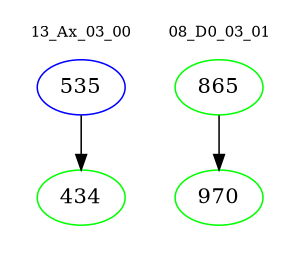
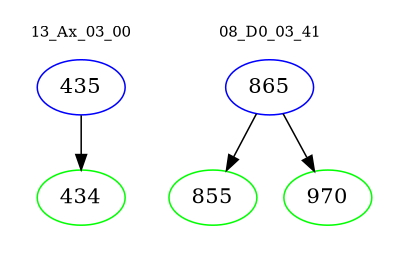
cluster "08_D0_03_01": label "08_D0_03_01" -> "08_D0_03_41"
node "535": label "535" -> "435"
node "865": color green -> blue
node "855": added
